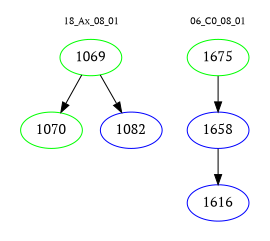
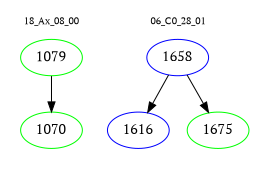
cluster "18_Ax_08_01": label "18_Ax_08_01" -> "18_Ax_08_00"
cluster "06_C0_08_01": label "06_C0_08_01" -> "06_C0_28_01"
node "1069": label "1069" -> "1079"
edge "1675" -> "1658": reversed
node "1082": removed
